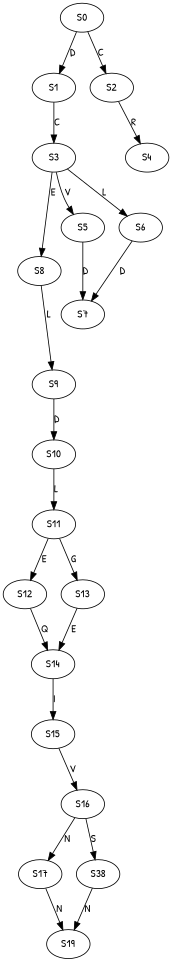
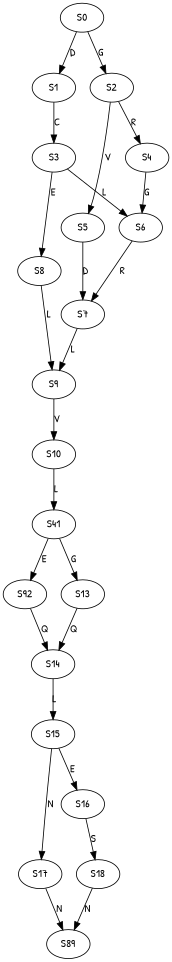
edge "S0" -> "S2": label "C" -> "G"
edge "S4" -> "S6": added, label "G"
edge "S3" -> "S5": now "S2" -> "S5"
edge "S6" -> "S7": label "D" -> "R"
edge "S7" -> "S9": added, label "L"
edge "S9" -> "S10": label "D" -> "V"
node "S11": label "S11" -> "S41"
node "S12": label "S12" -> "S92"
edge "S13" -> "S14": label "E" -> "Q"
edge "S14" -> "S15": label "I" -> "L"
edge "S15" -> "S16": label "V" -> "E"
edge "S16" -> "S17": now "S15" -> "S17"
node "S38": label "S38" -> "S18"
node "S19": label "S19" -> "S89"
